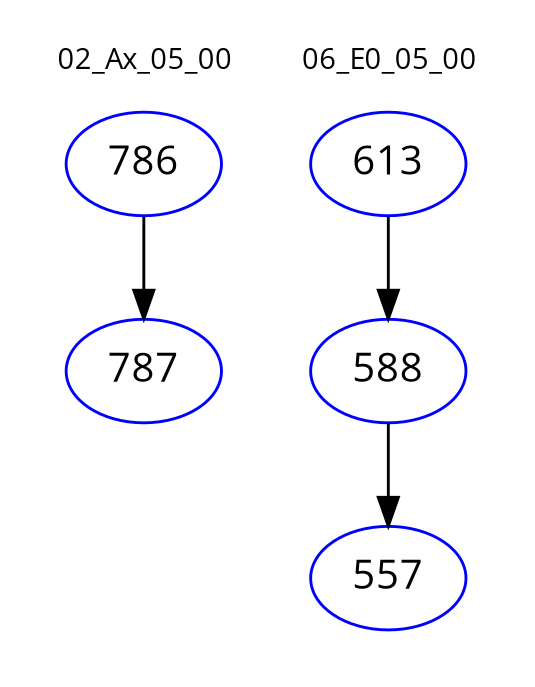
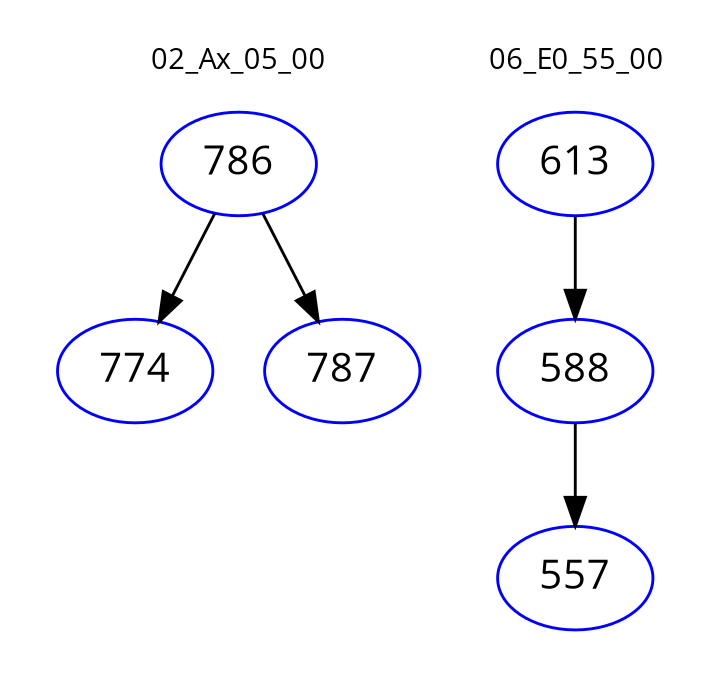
cluster "06_E0_05_00": label "06_E0_05_00" -> "06_E0_55_00"
node "774": added
